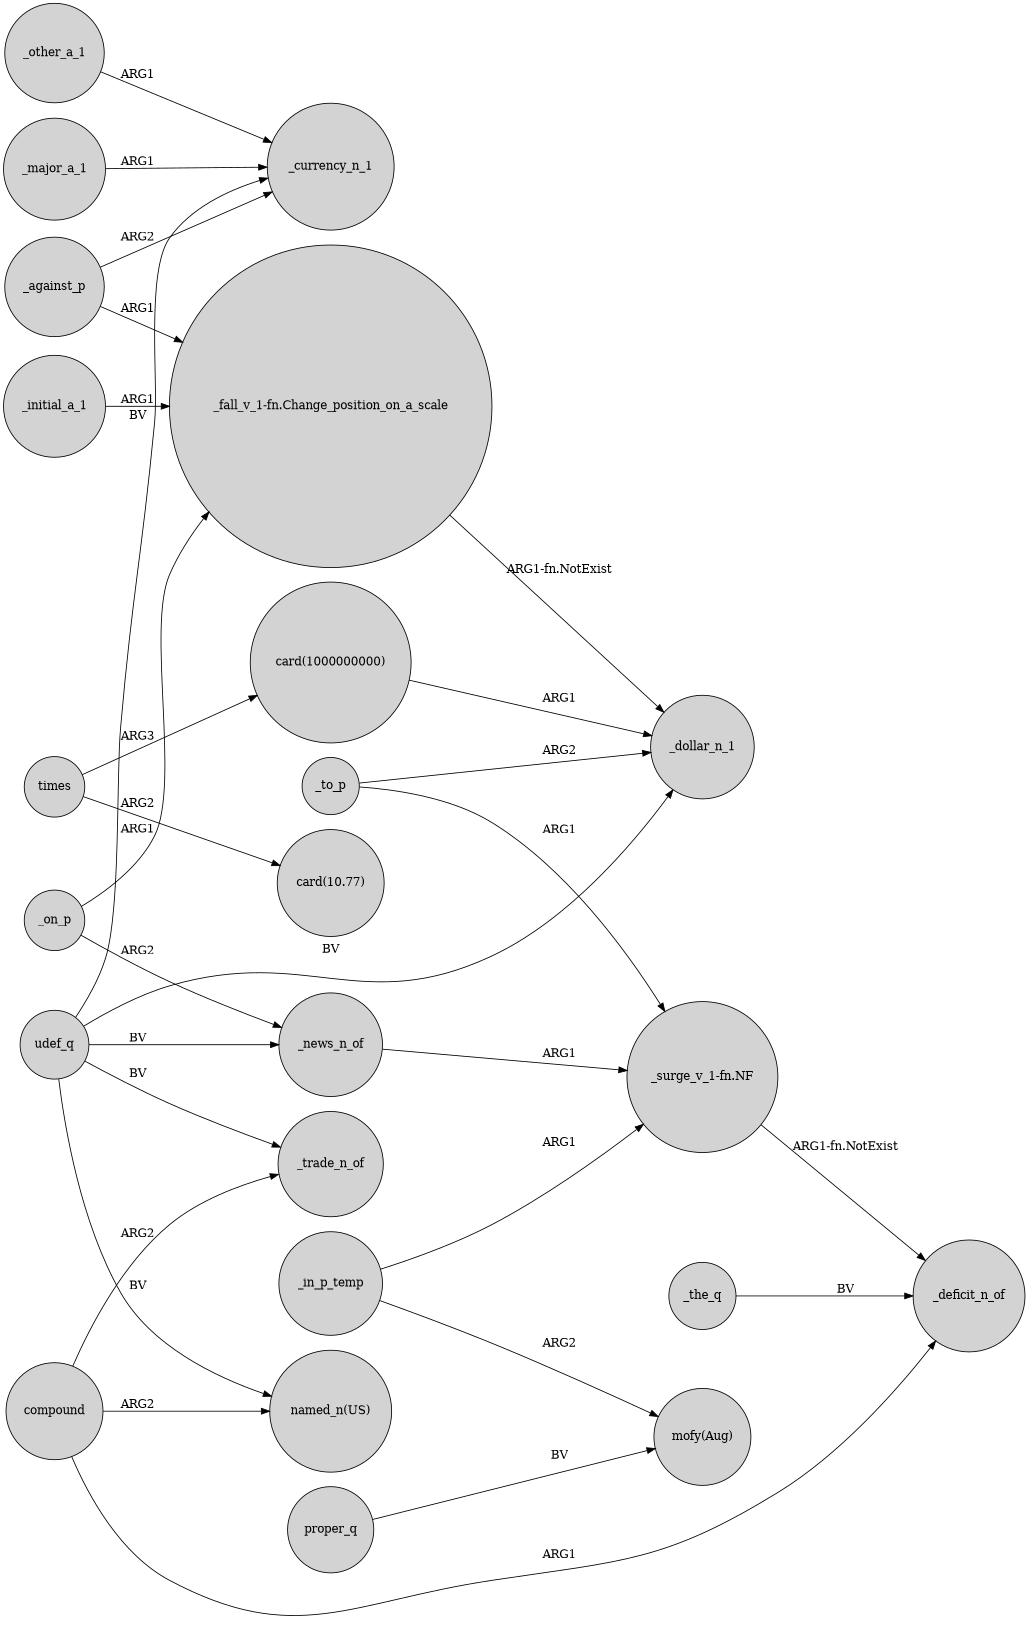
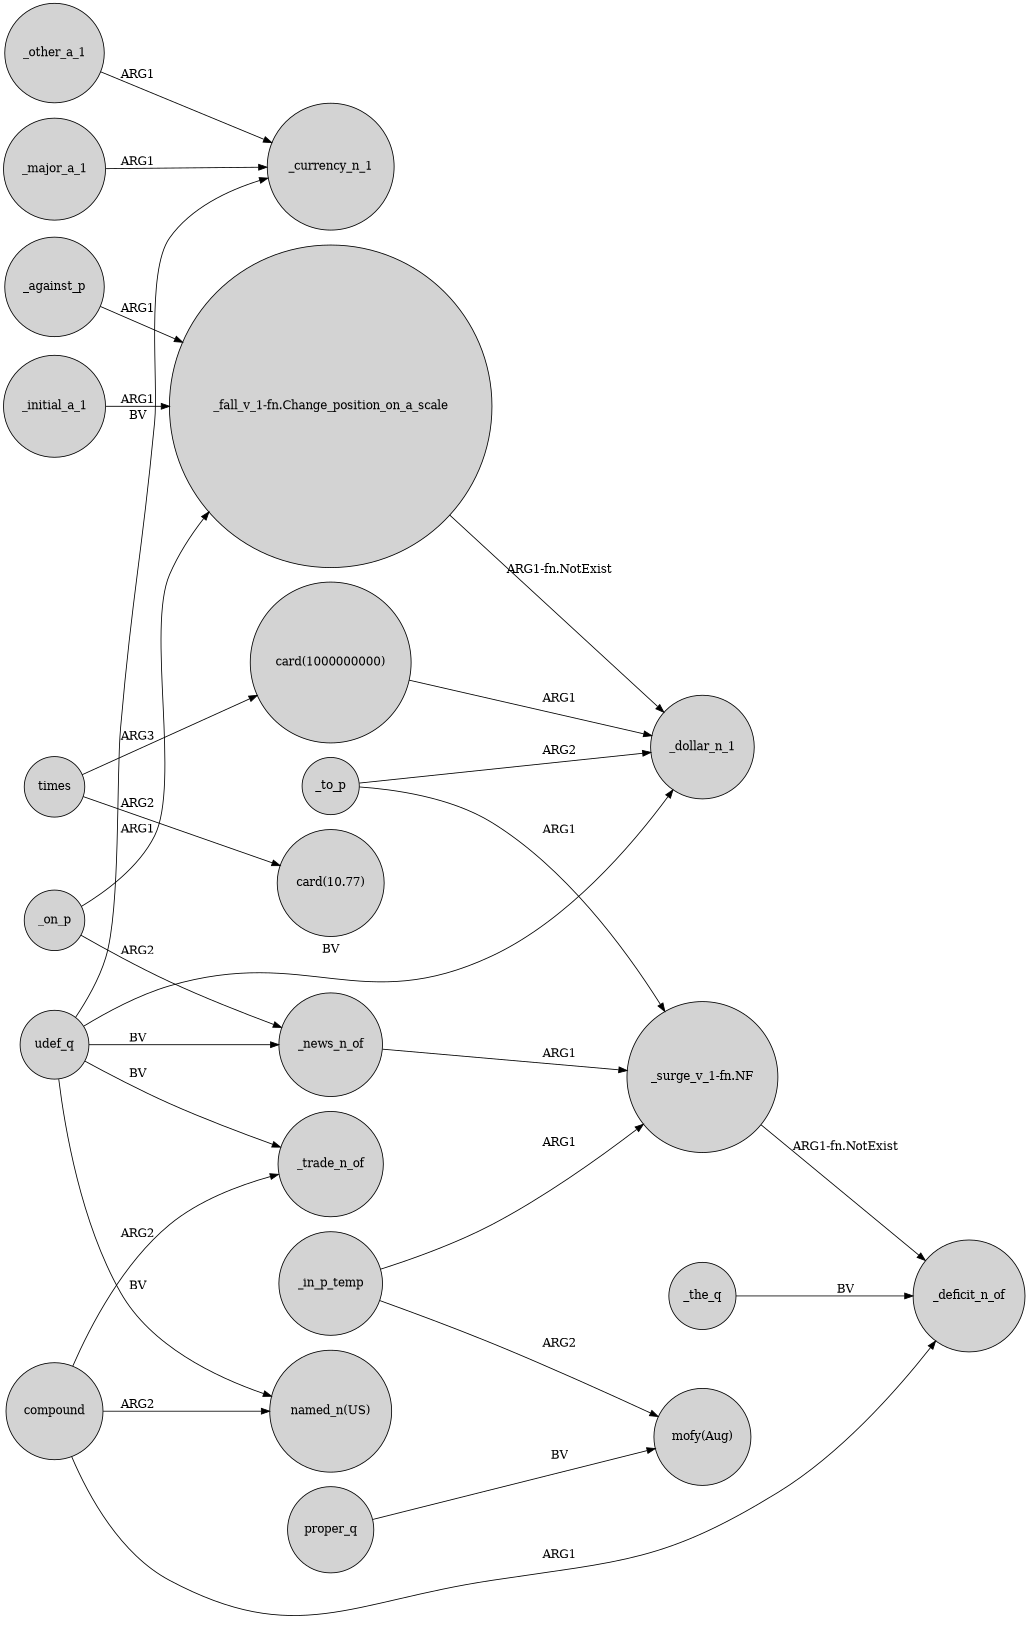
edge "_against_p" -> "_currency_n_1": removed, label "ARG2"
